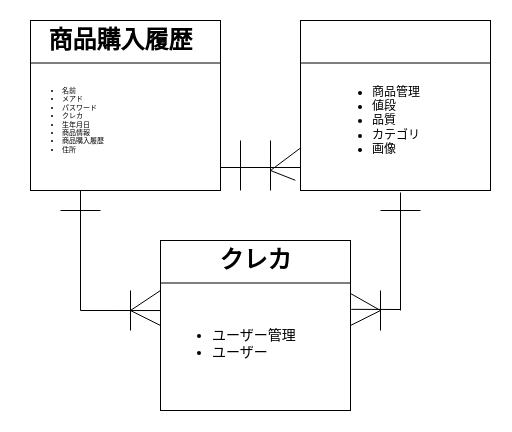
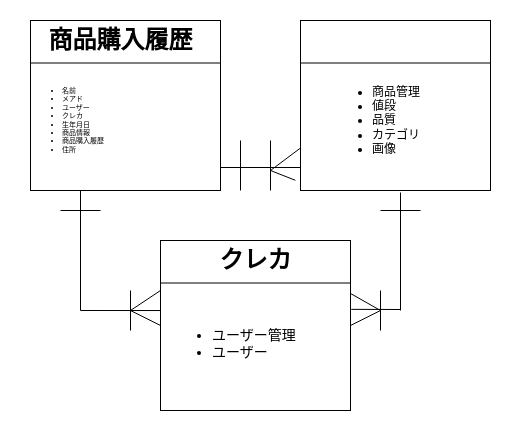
node "名前 メアド パスワード クレカ 生年月日 商品情報 商品購入履歴 住所": label "名前 メアド パスワード クレカ 生年月日 商品情報 商品購入履歴 住所" -> "名前 メアド ユーザー クレカ 生年月日 商品情報 商品購入履歴 住所"
